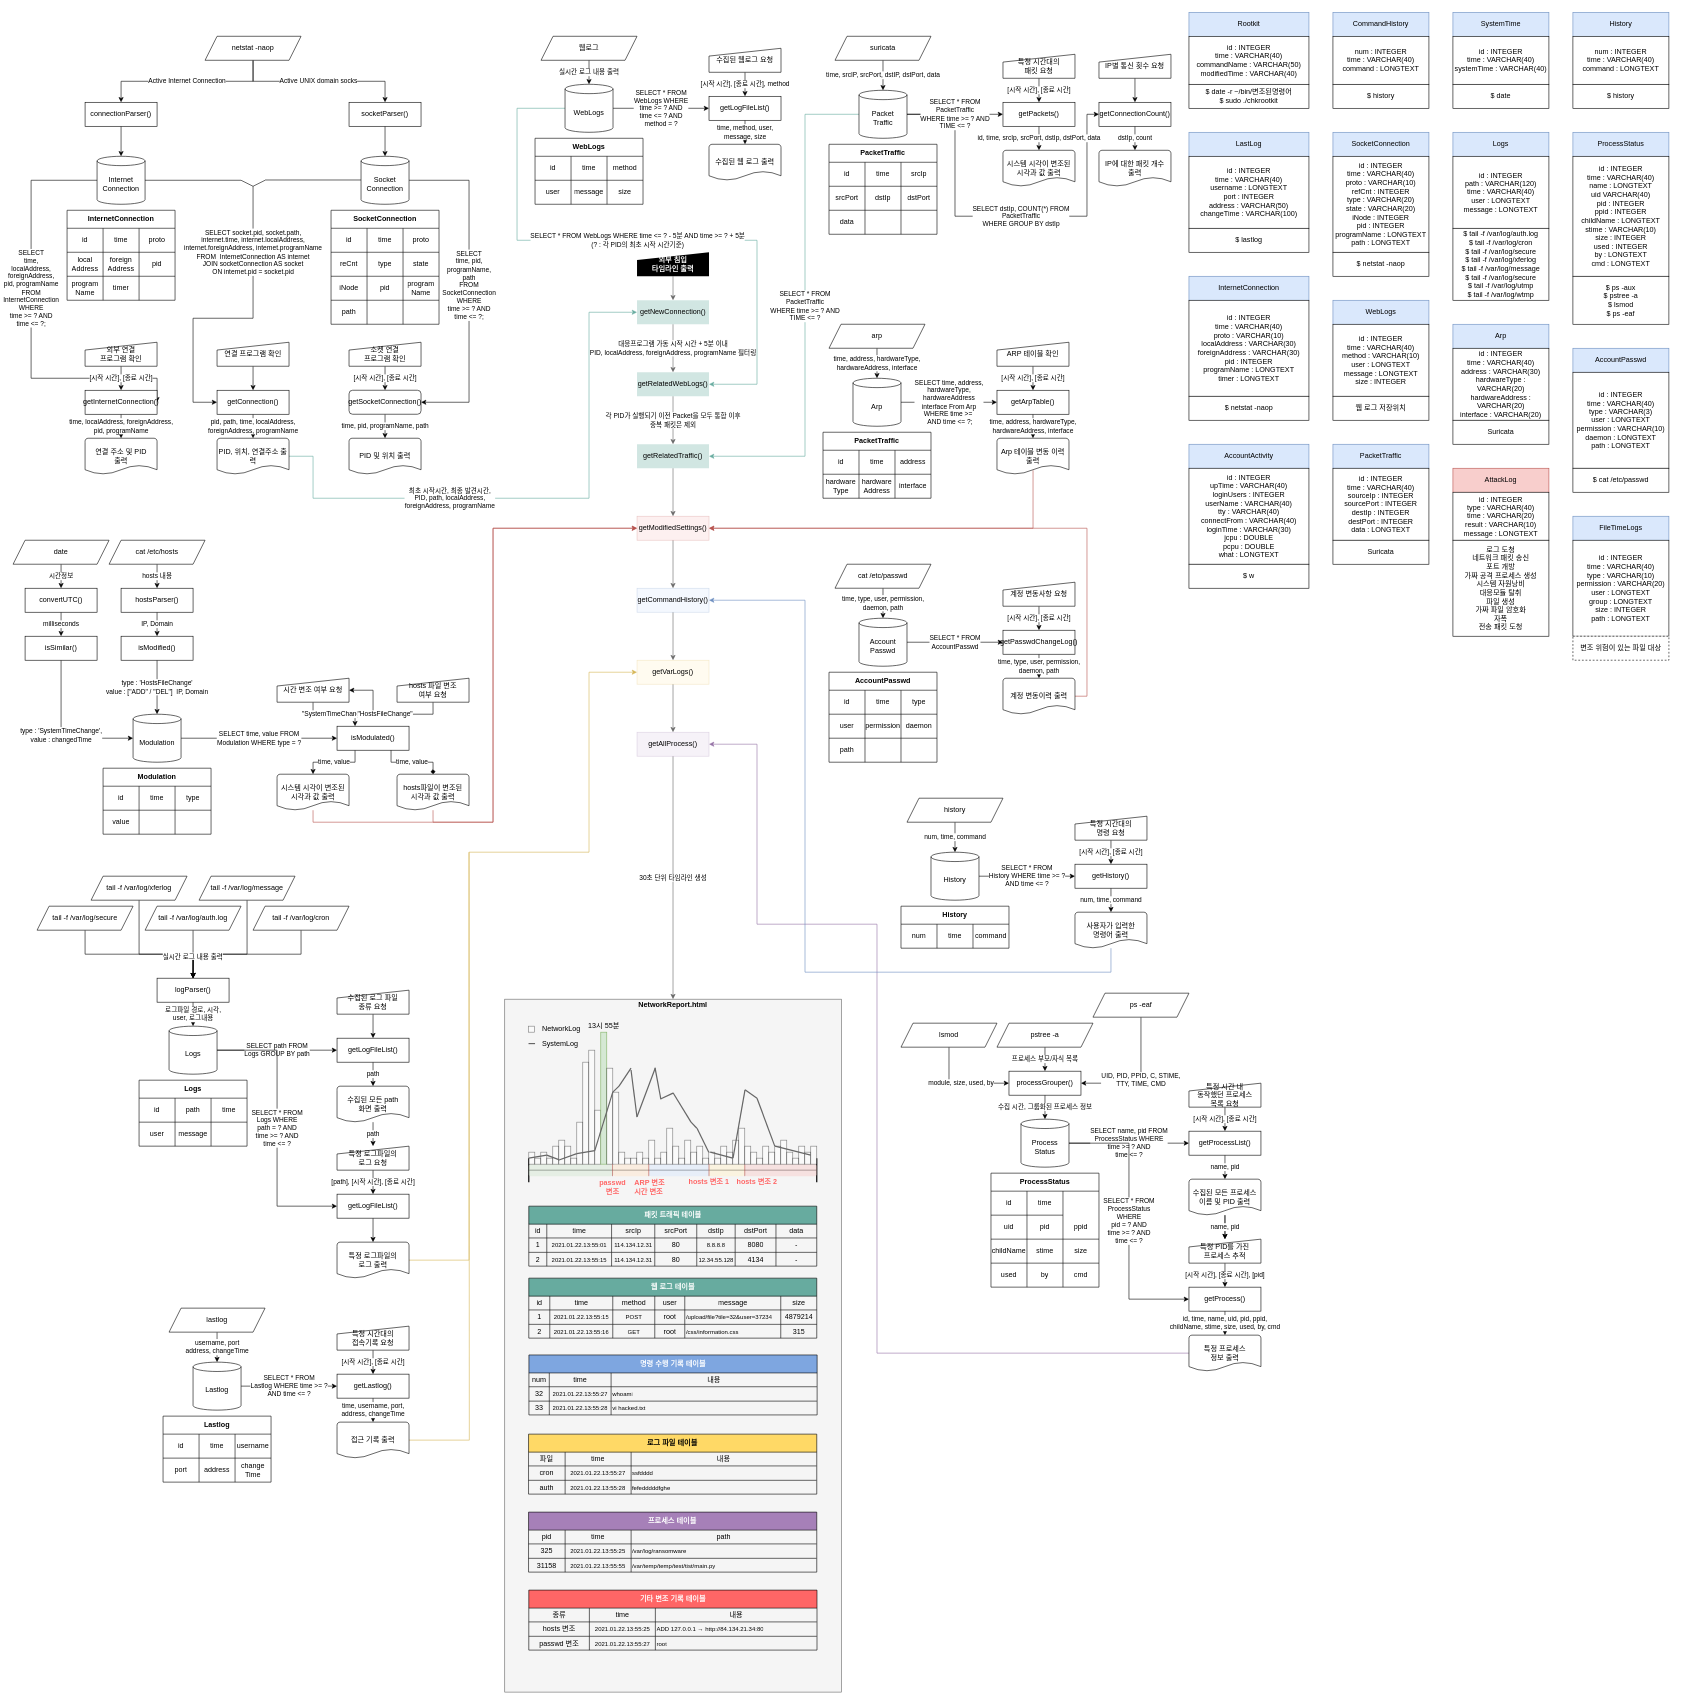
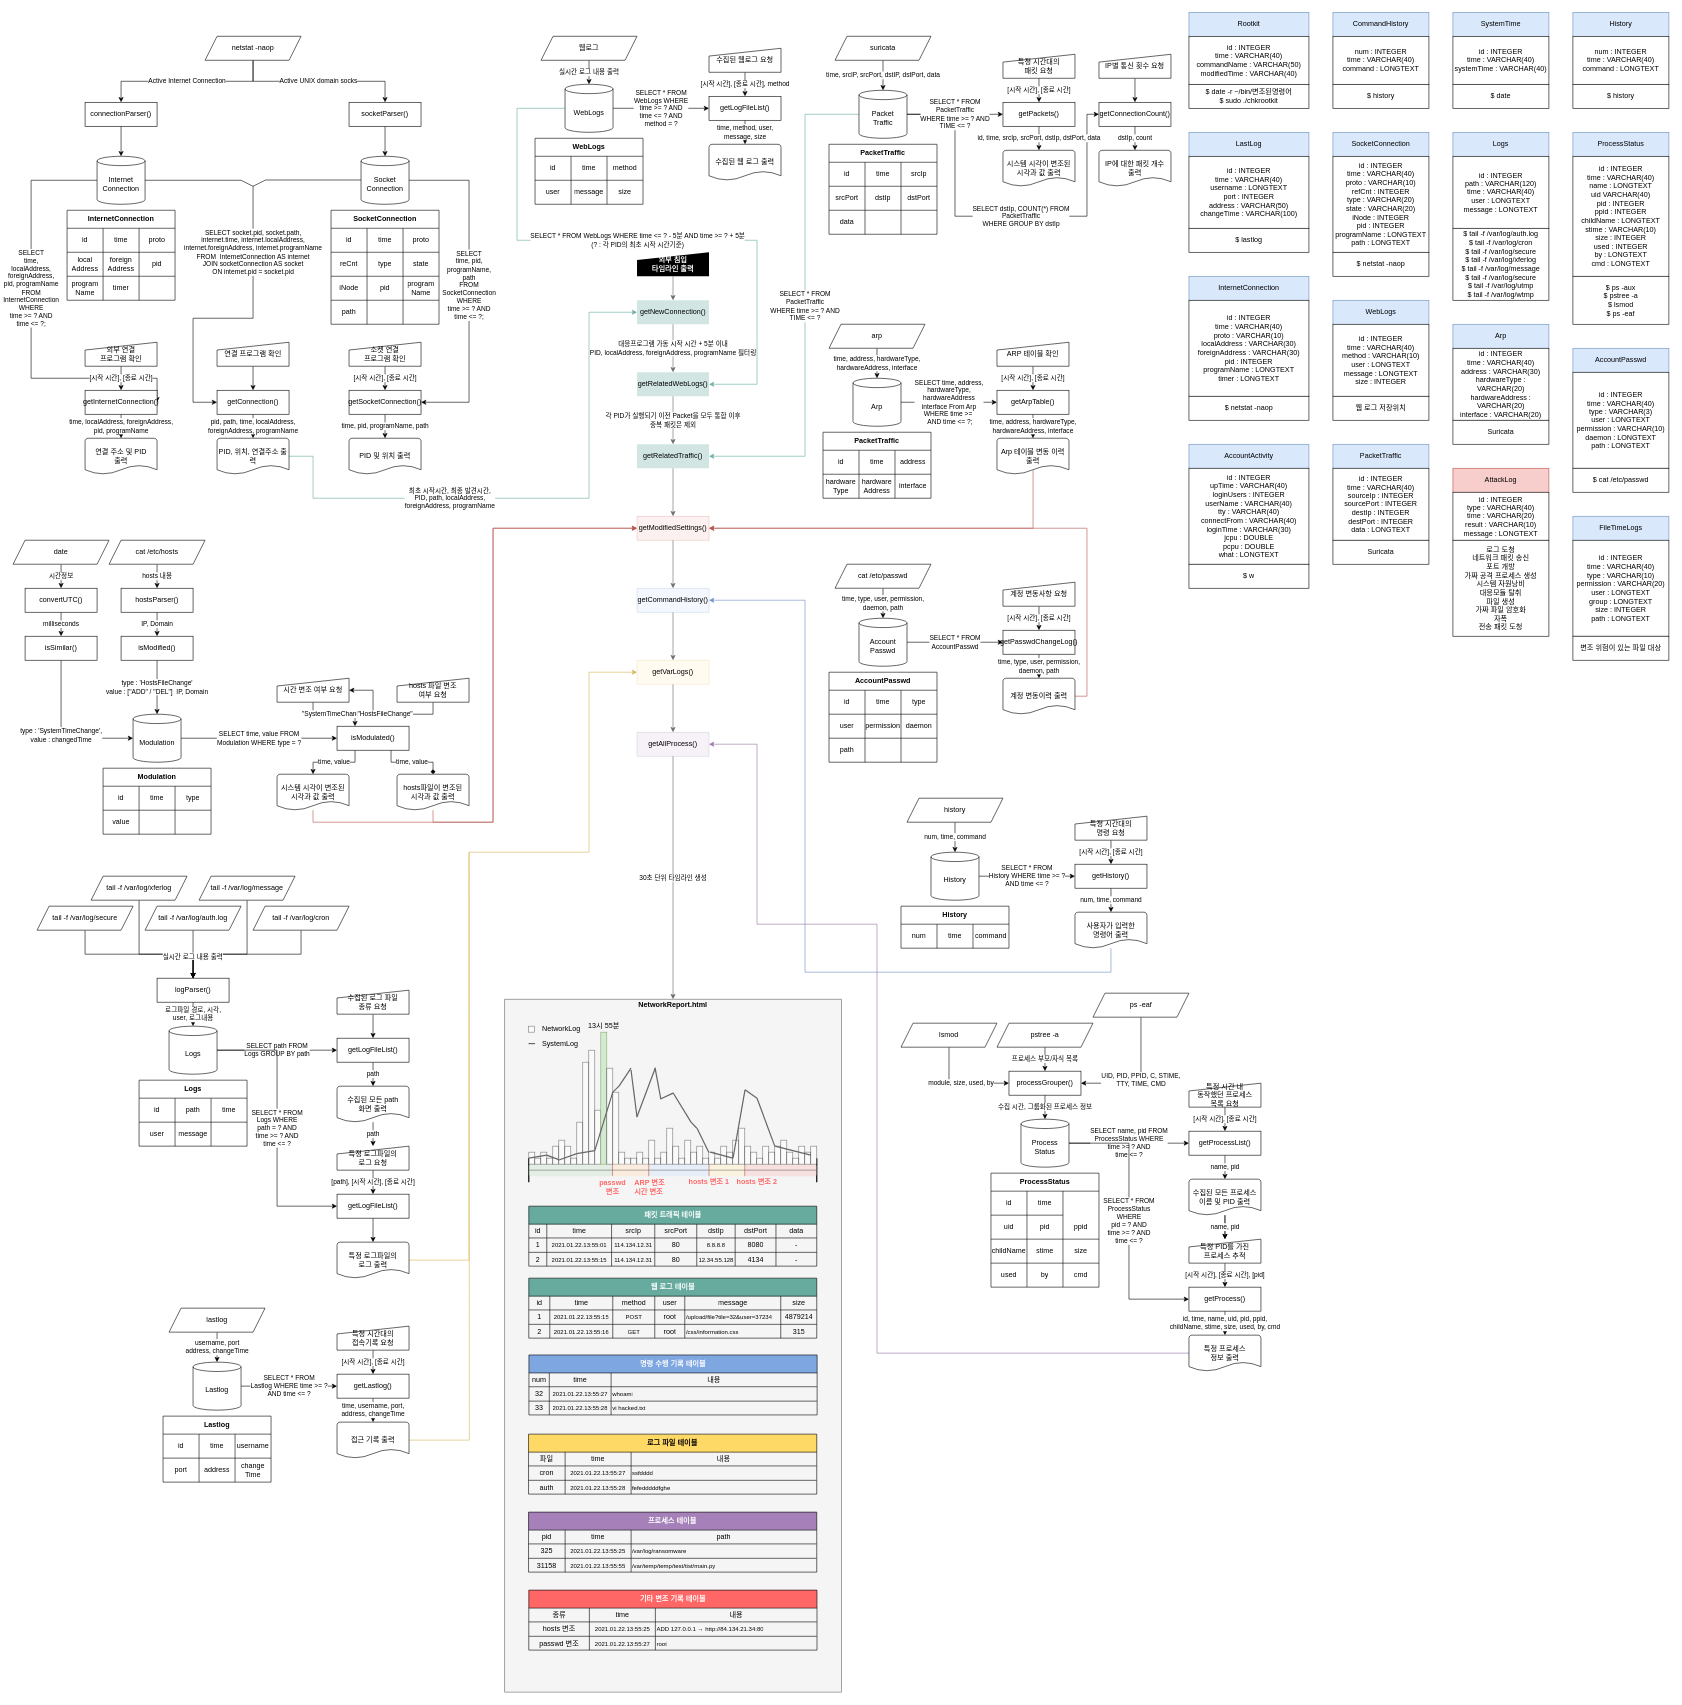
node "getSocketConnection()": shape rounded rectangle -> rectangle
node "변조 위험이 있는 파일 대상": style dashed -> solid
